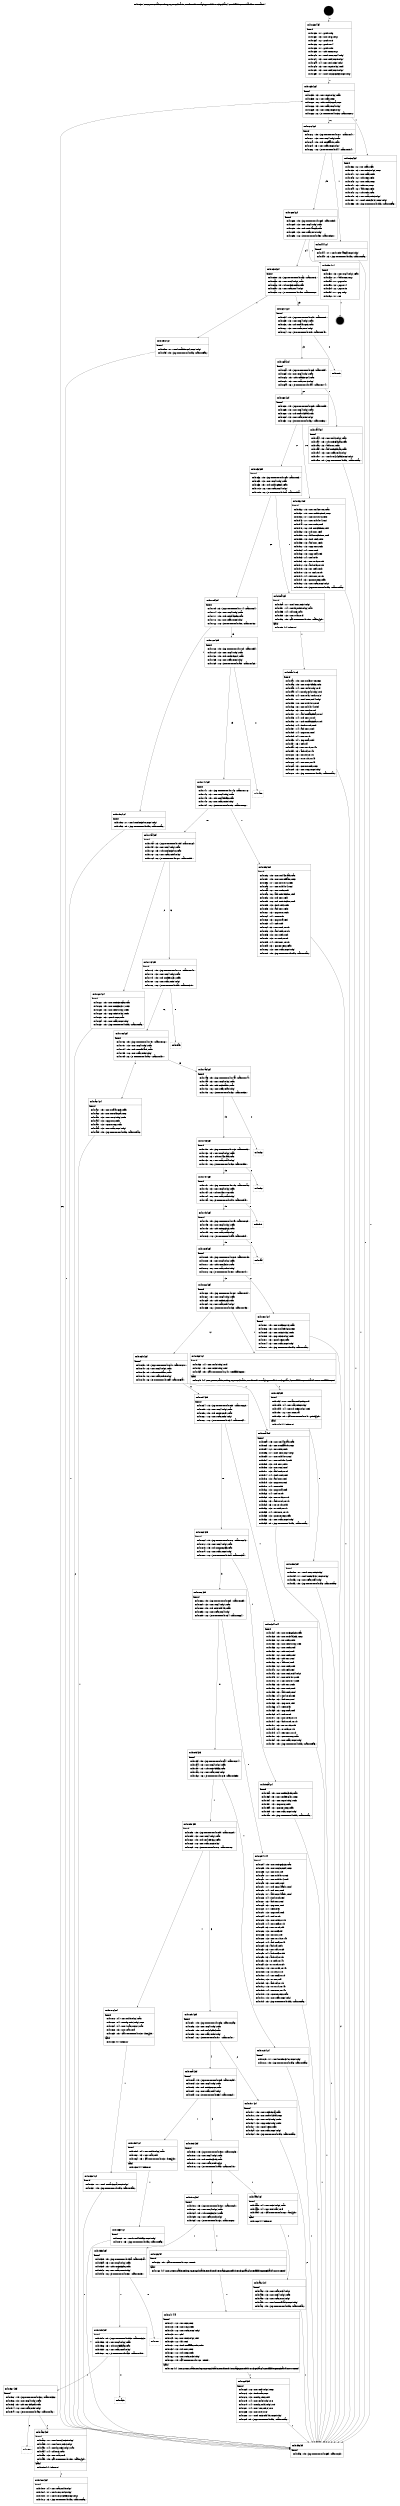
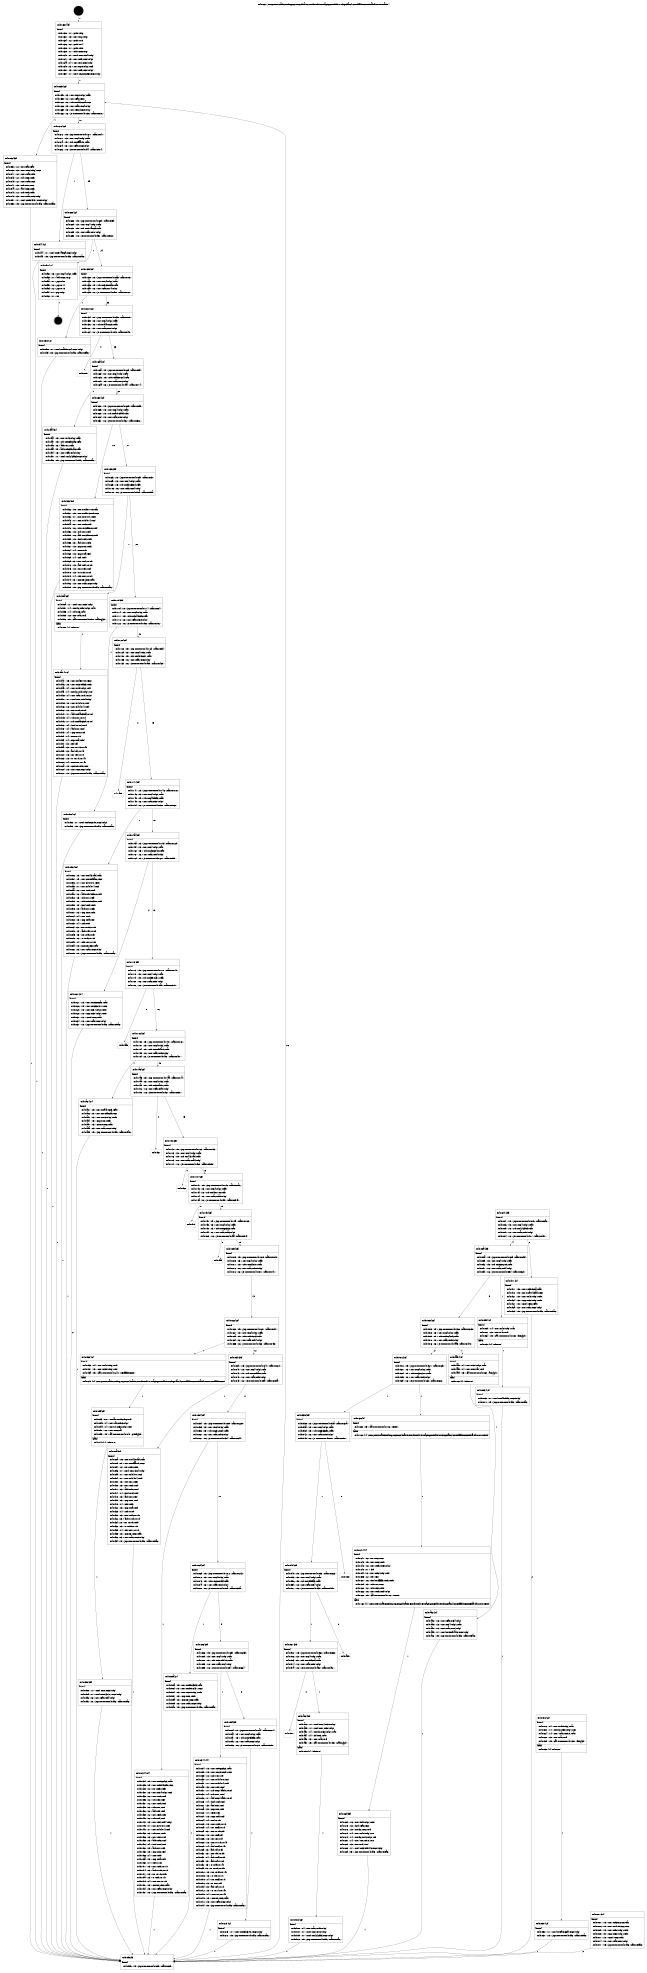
edge "0x401809 [25]" -> "0x401e01 [27]": removed, label "2"
node "0x4018b8 [25]": removed
edge "0x401b00 [23]" -> "0x401fd6 [5]": added, label "1"
